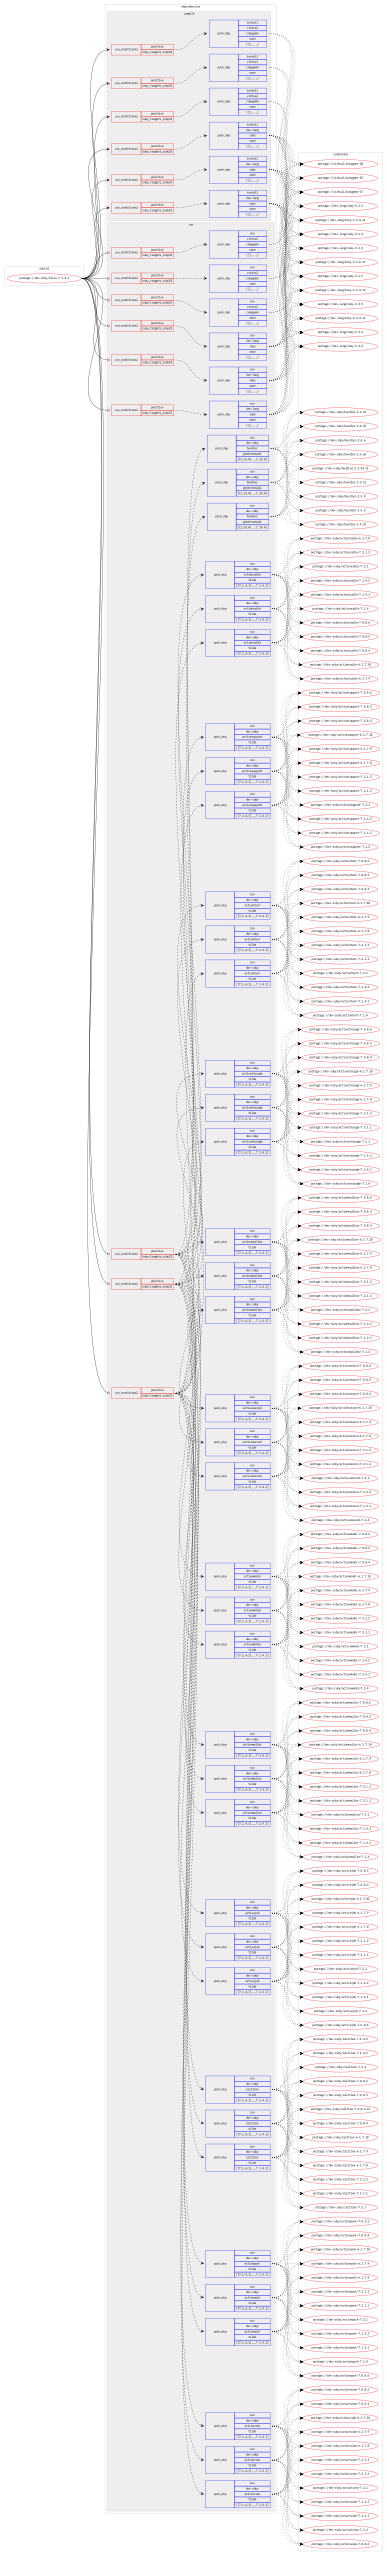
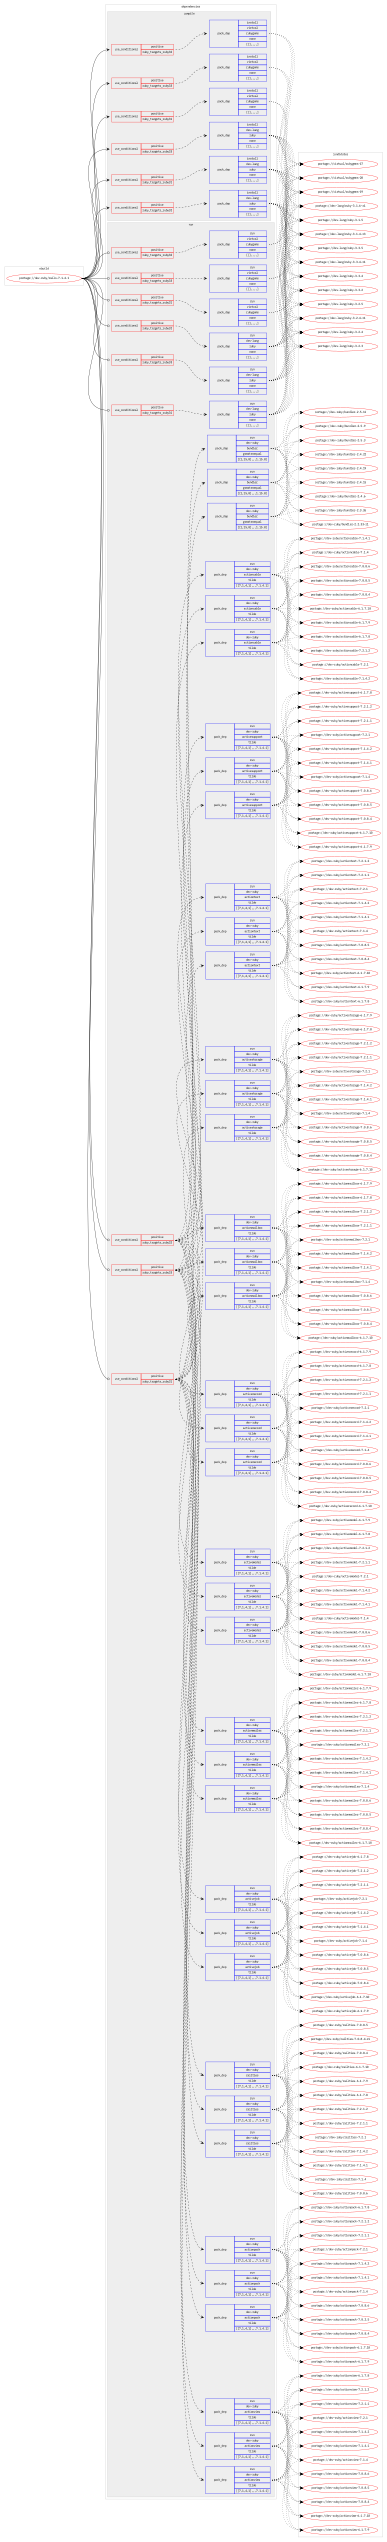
node "portage://dev-ruby/actiontext-7.0.8.6": removed
